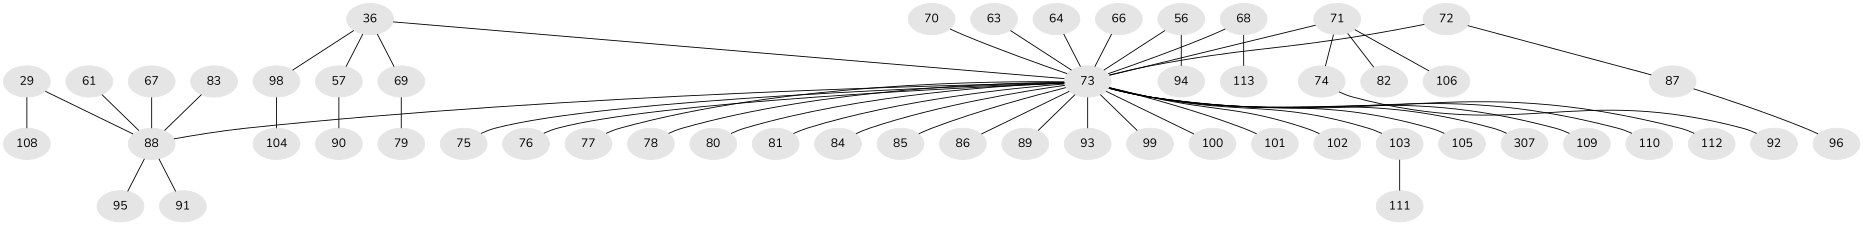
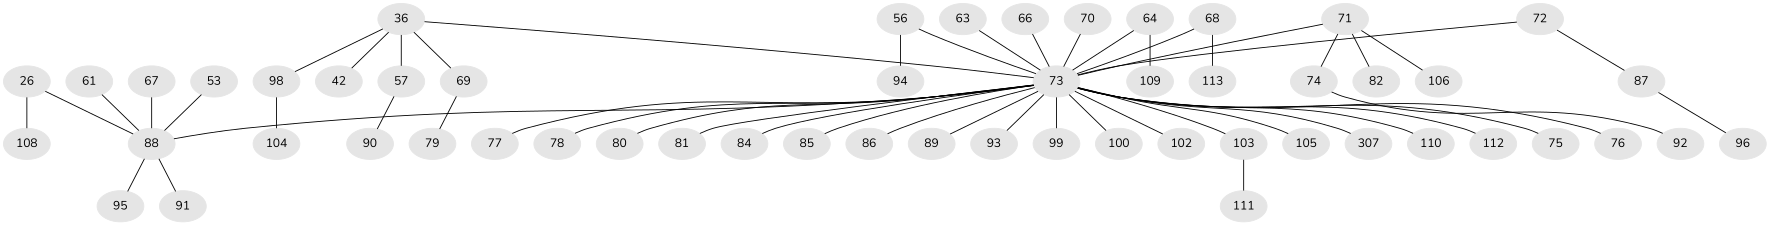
node "29": label "29" -> "26"
node "83": label "83" -> "53"
node "42": added
edge "73" -- "109": now "64" -- "109"
node "101": removed
